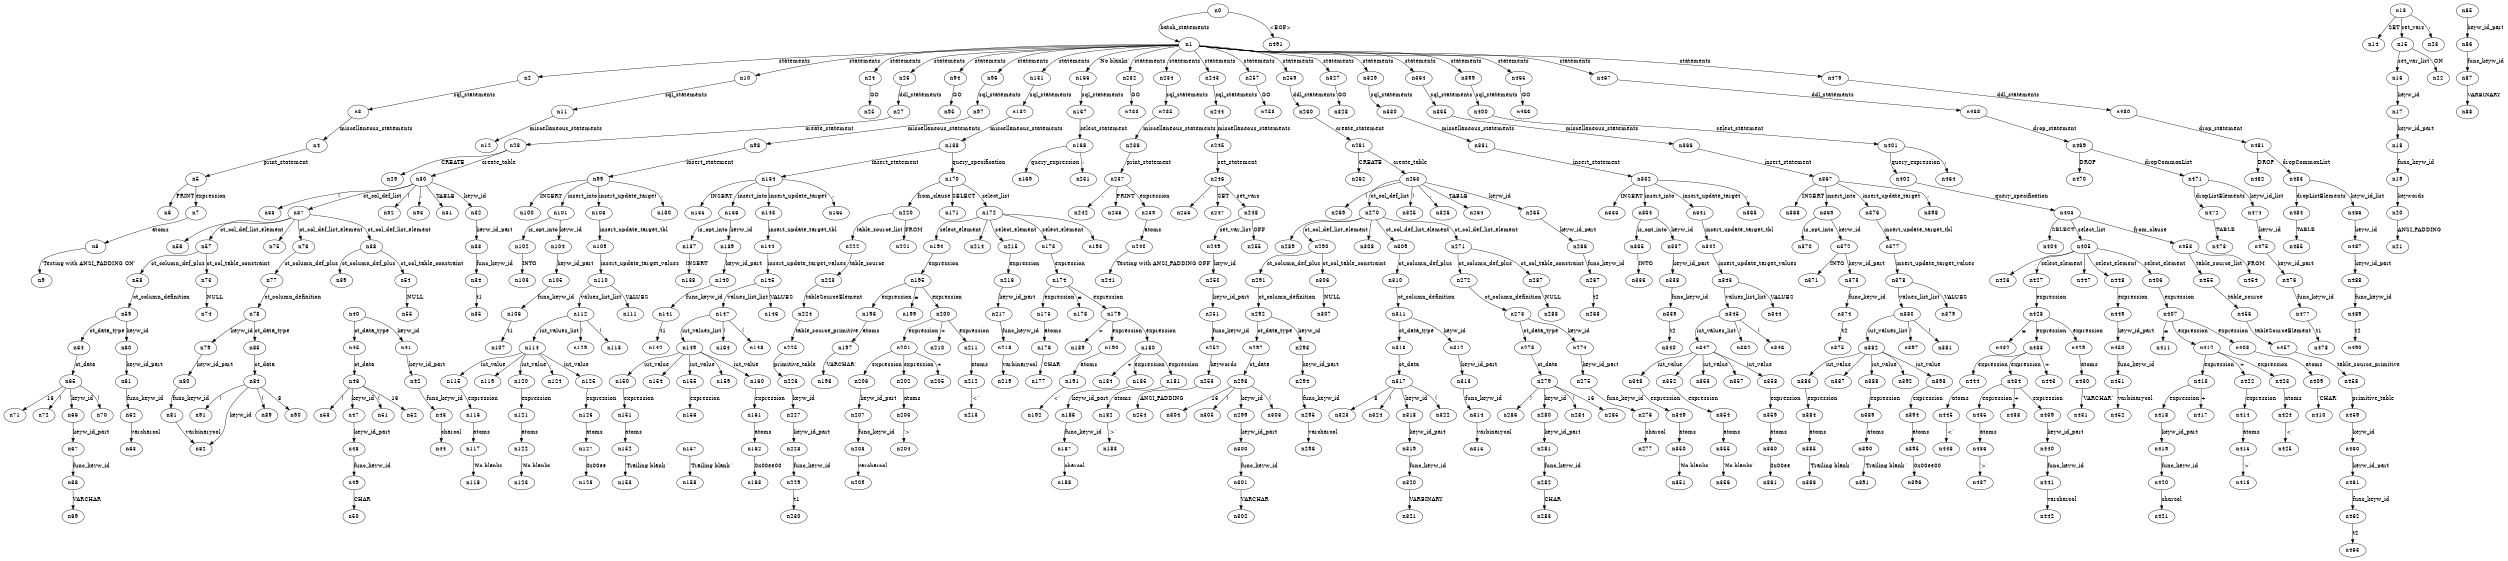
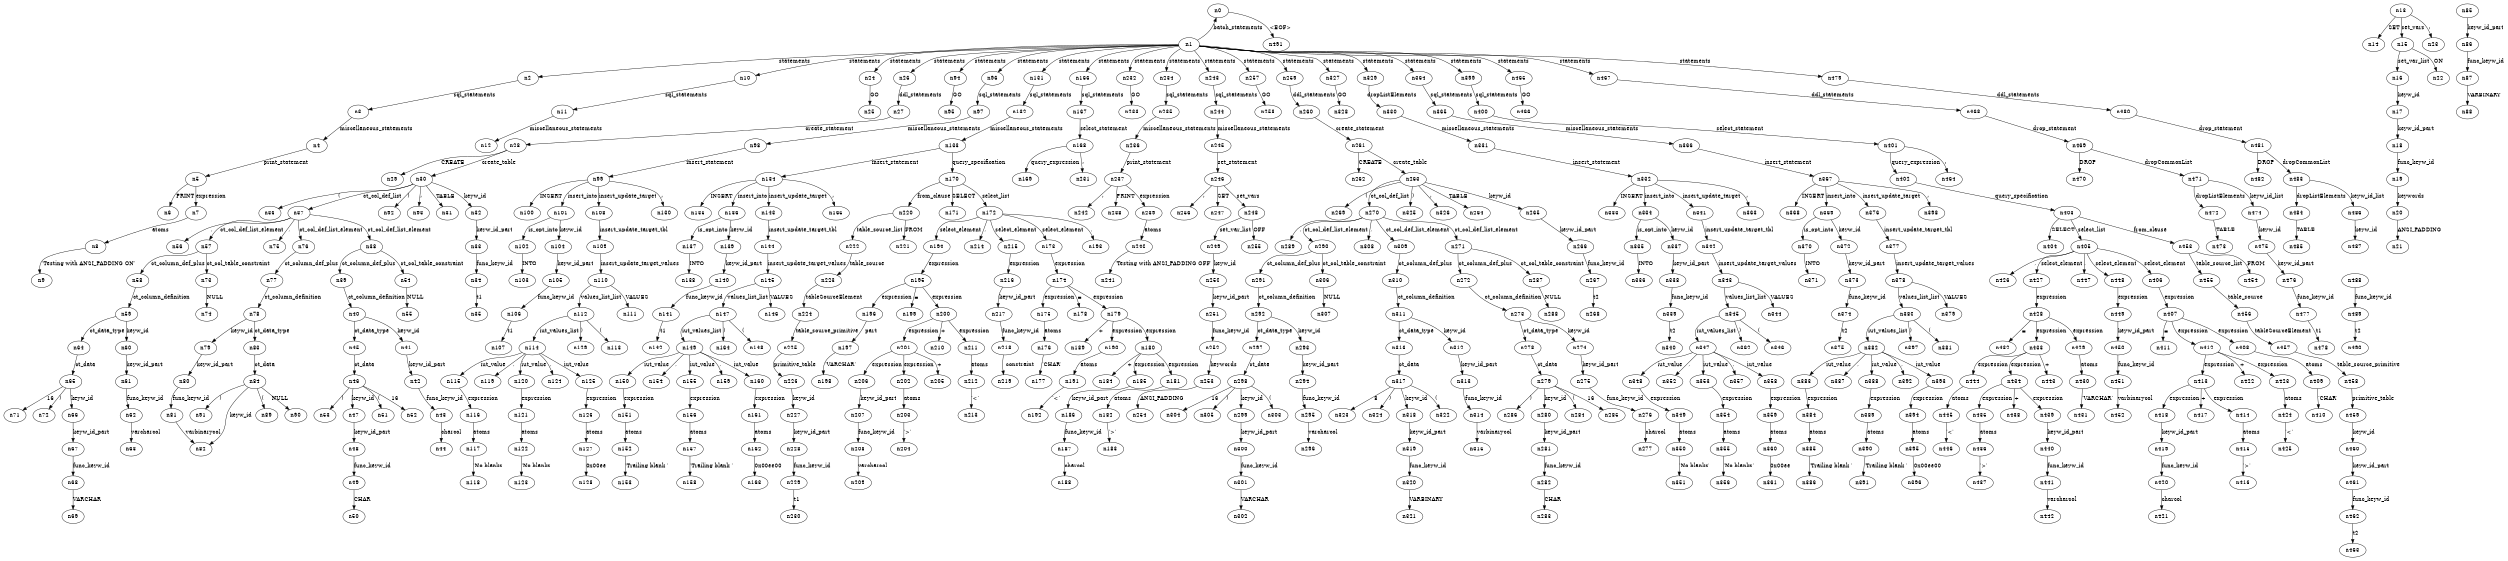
edge "n0" -> "n1": reversed
edge "n1" -> "n166": label "'No blanks'" -> "statements"
edge "n329" -> "n330": label "sql_statements" -> "dropListElements"
edge "n372" -> "n371": now "n370" -> "n371"
edge "n487" -> "n488": removed, label "keyw_id_part"
edge "n137" -> "n138": label "INSERT" -> "INTO"
edge "n39" -> "n40": added, label "ct_column_definition"
edge "n196" -> "n197": label "atoms" -> "part"
edge "n218" -> "n219": label "varbinarycol" -> "constraint"
edge "n422" -> "n414": now "n413" -> "n414"
edge "n84" -> "n90": label "8" -> "NULL"
edge "n352" -> "n354": now "n353" -> "n354"
node "n70": removed
edge "n156" -> "n157": added, label "atoms"
